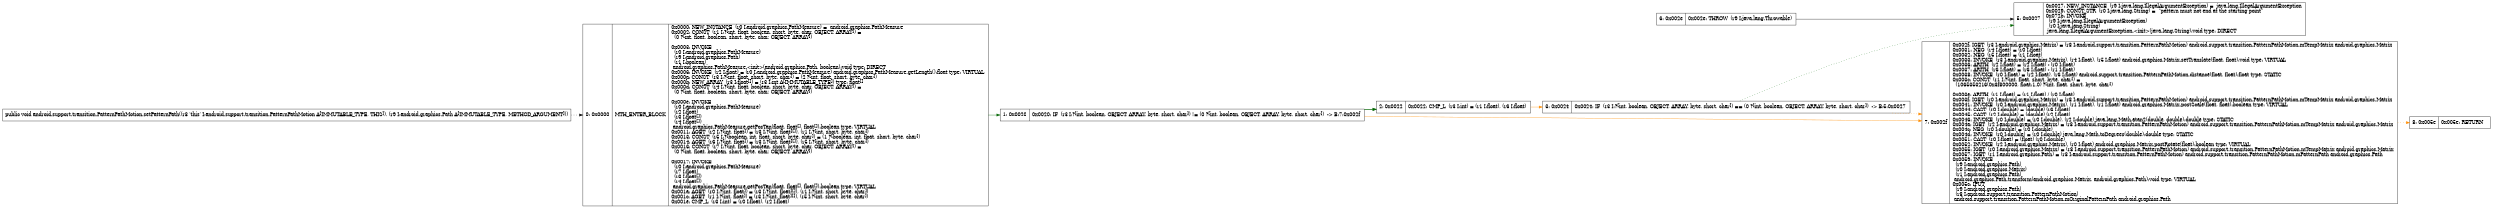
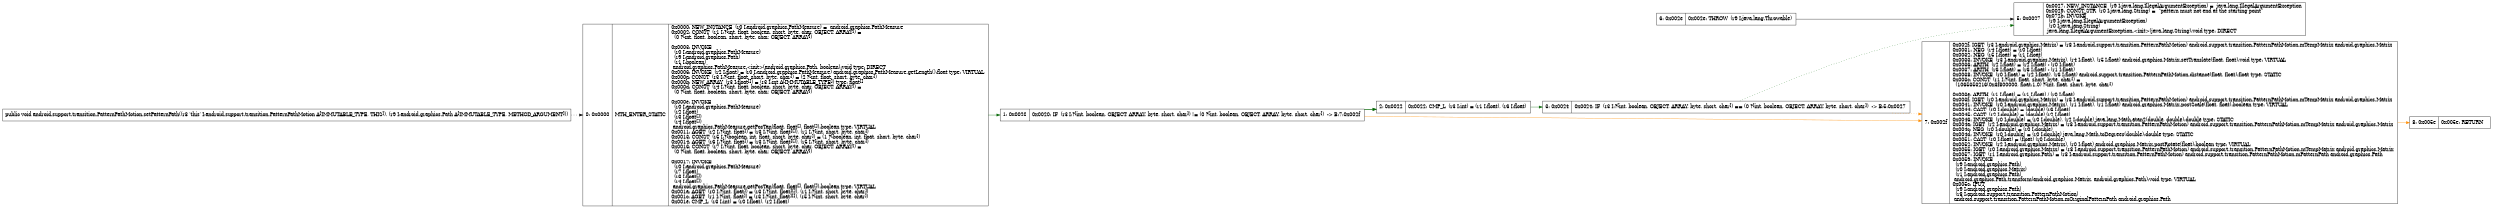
edge "2: 0x0022" -> "3: 0x0024": color darkorange -> darkgreen
node "0: 0x0000": text "MTH_ENTER_BLOCK" -> "MTH_ENTER_STATIC"
edge "7: 0x002f" -> "8: 0x005e": style dotted -> solid
